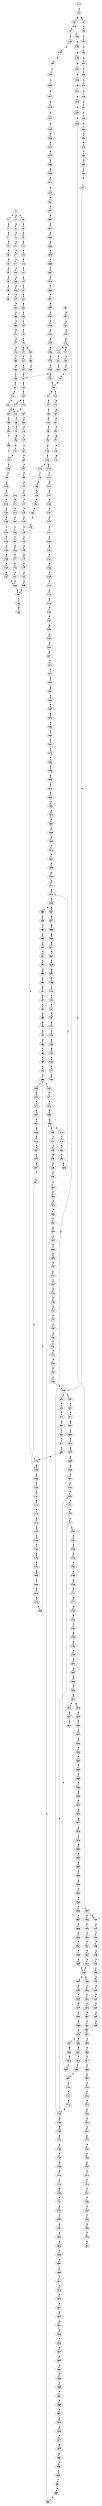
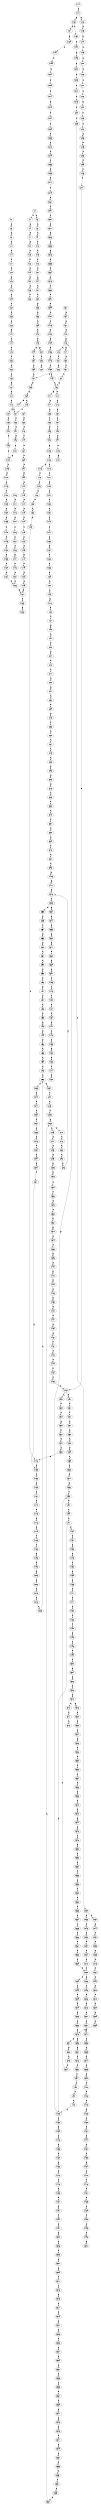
edge "S0" -> "S2": removed, label "G"
